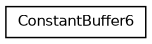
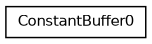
node "ConstantBuffer6": label "ConstantBuffer6" -> "ConstantBuffer0"
